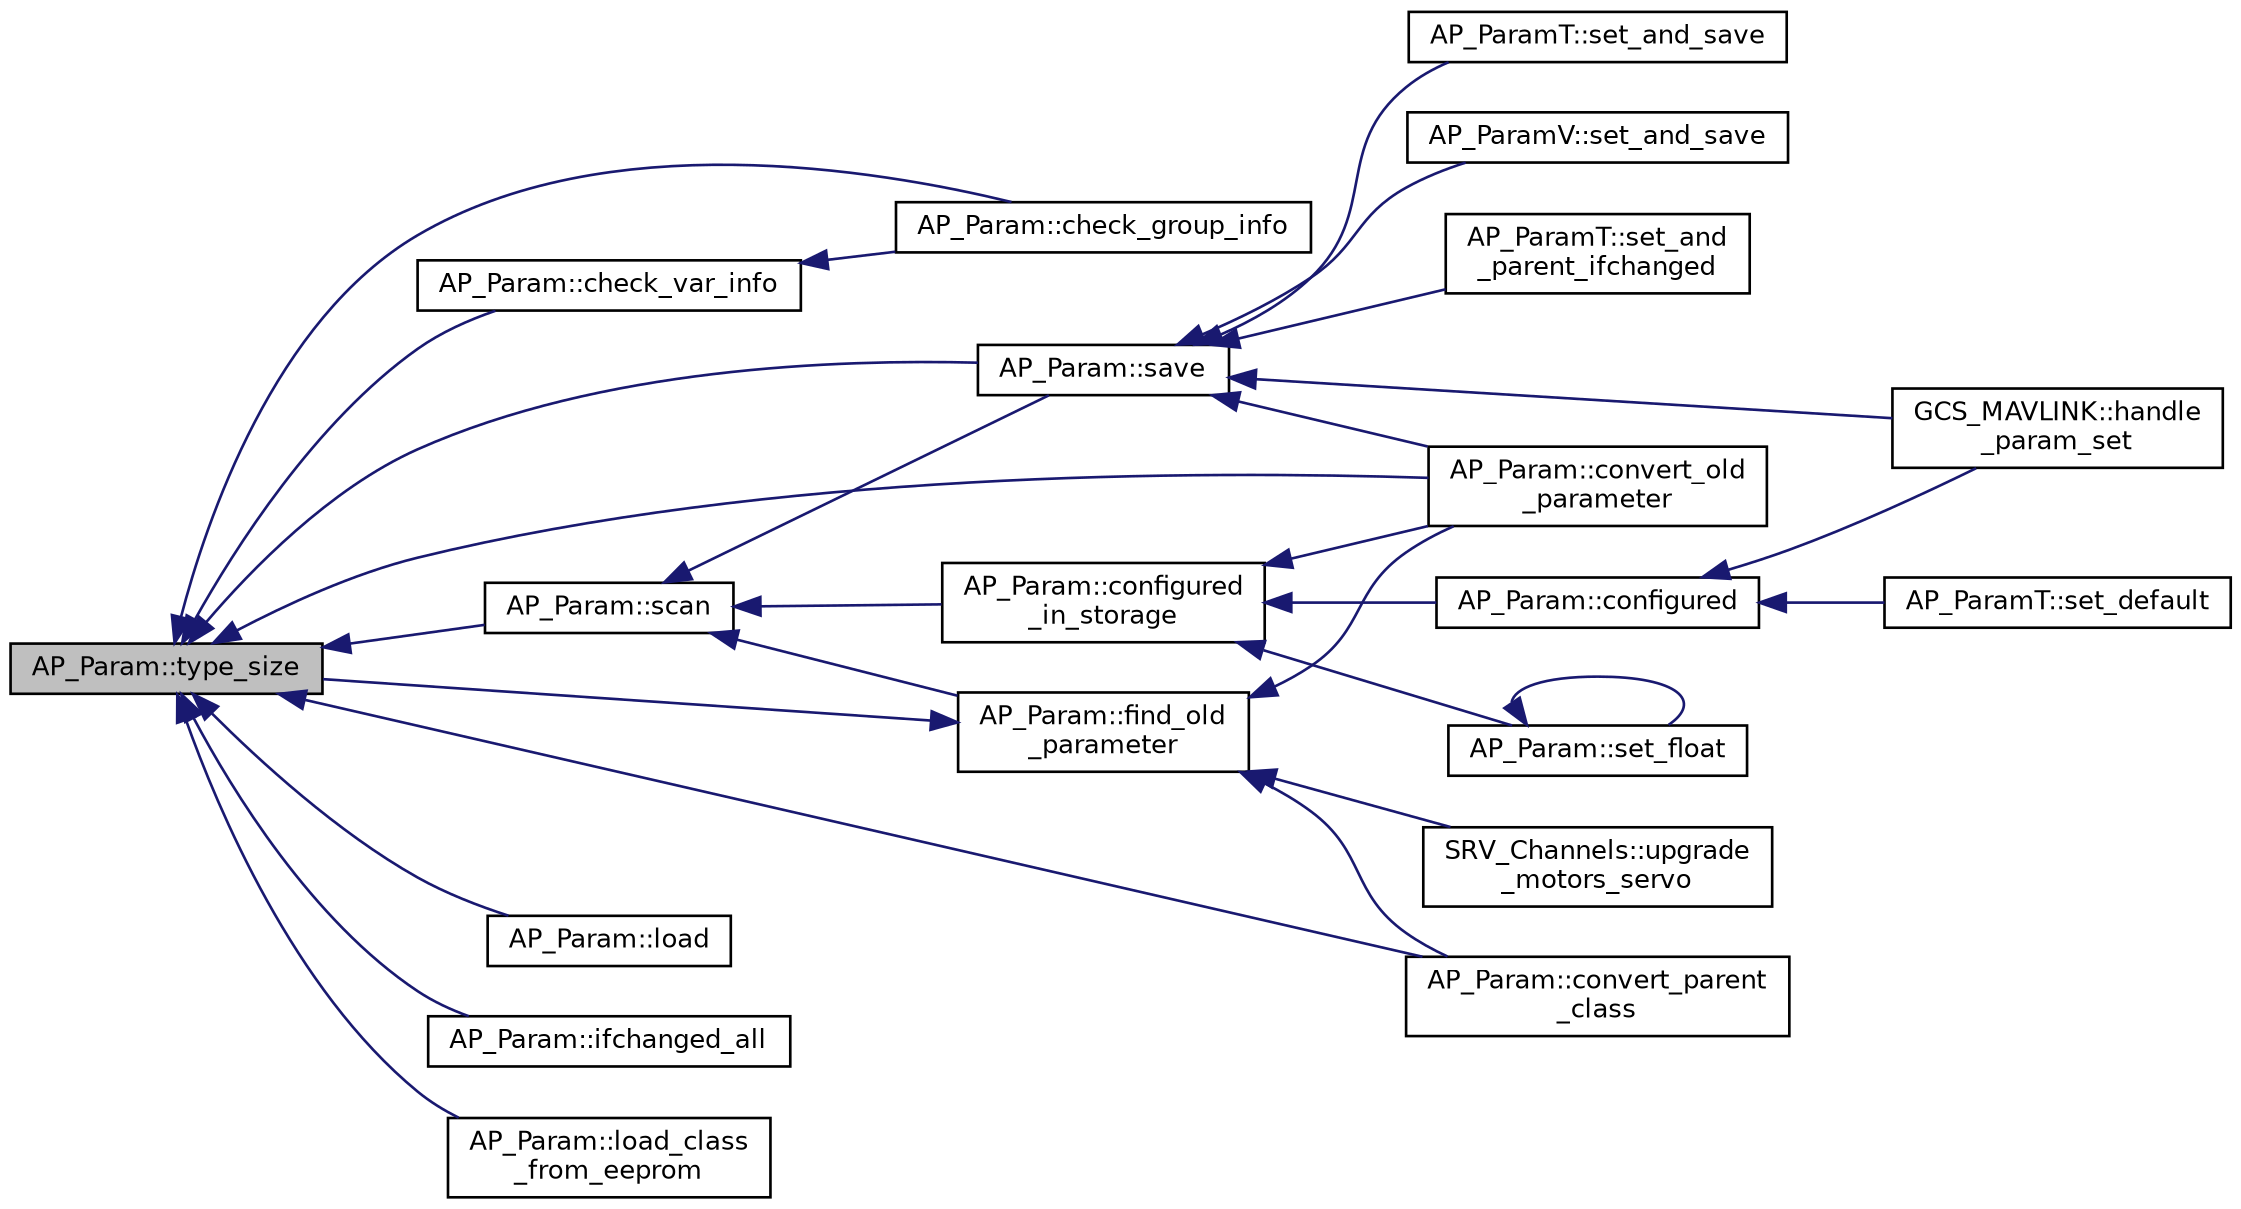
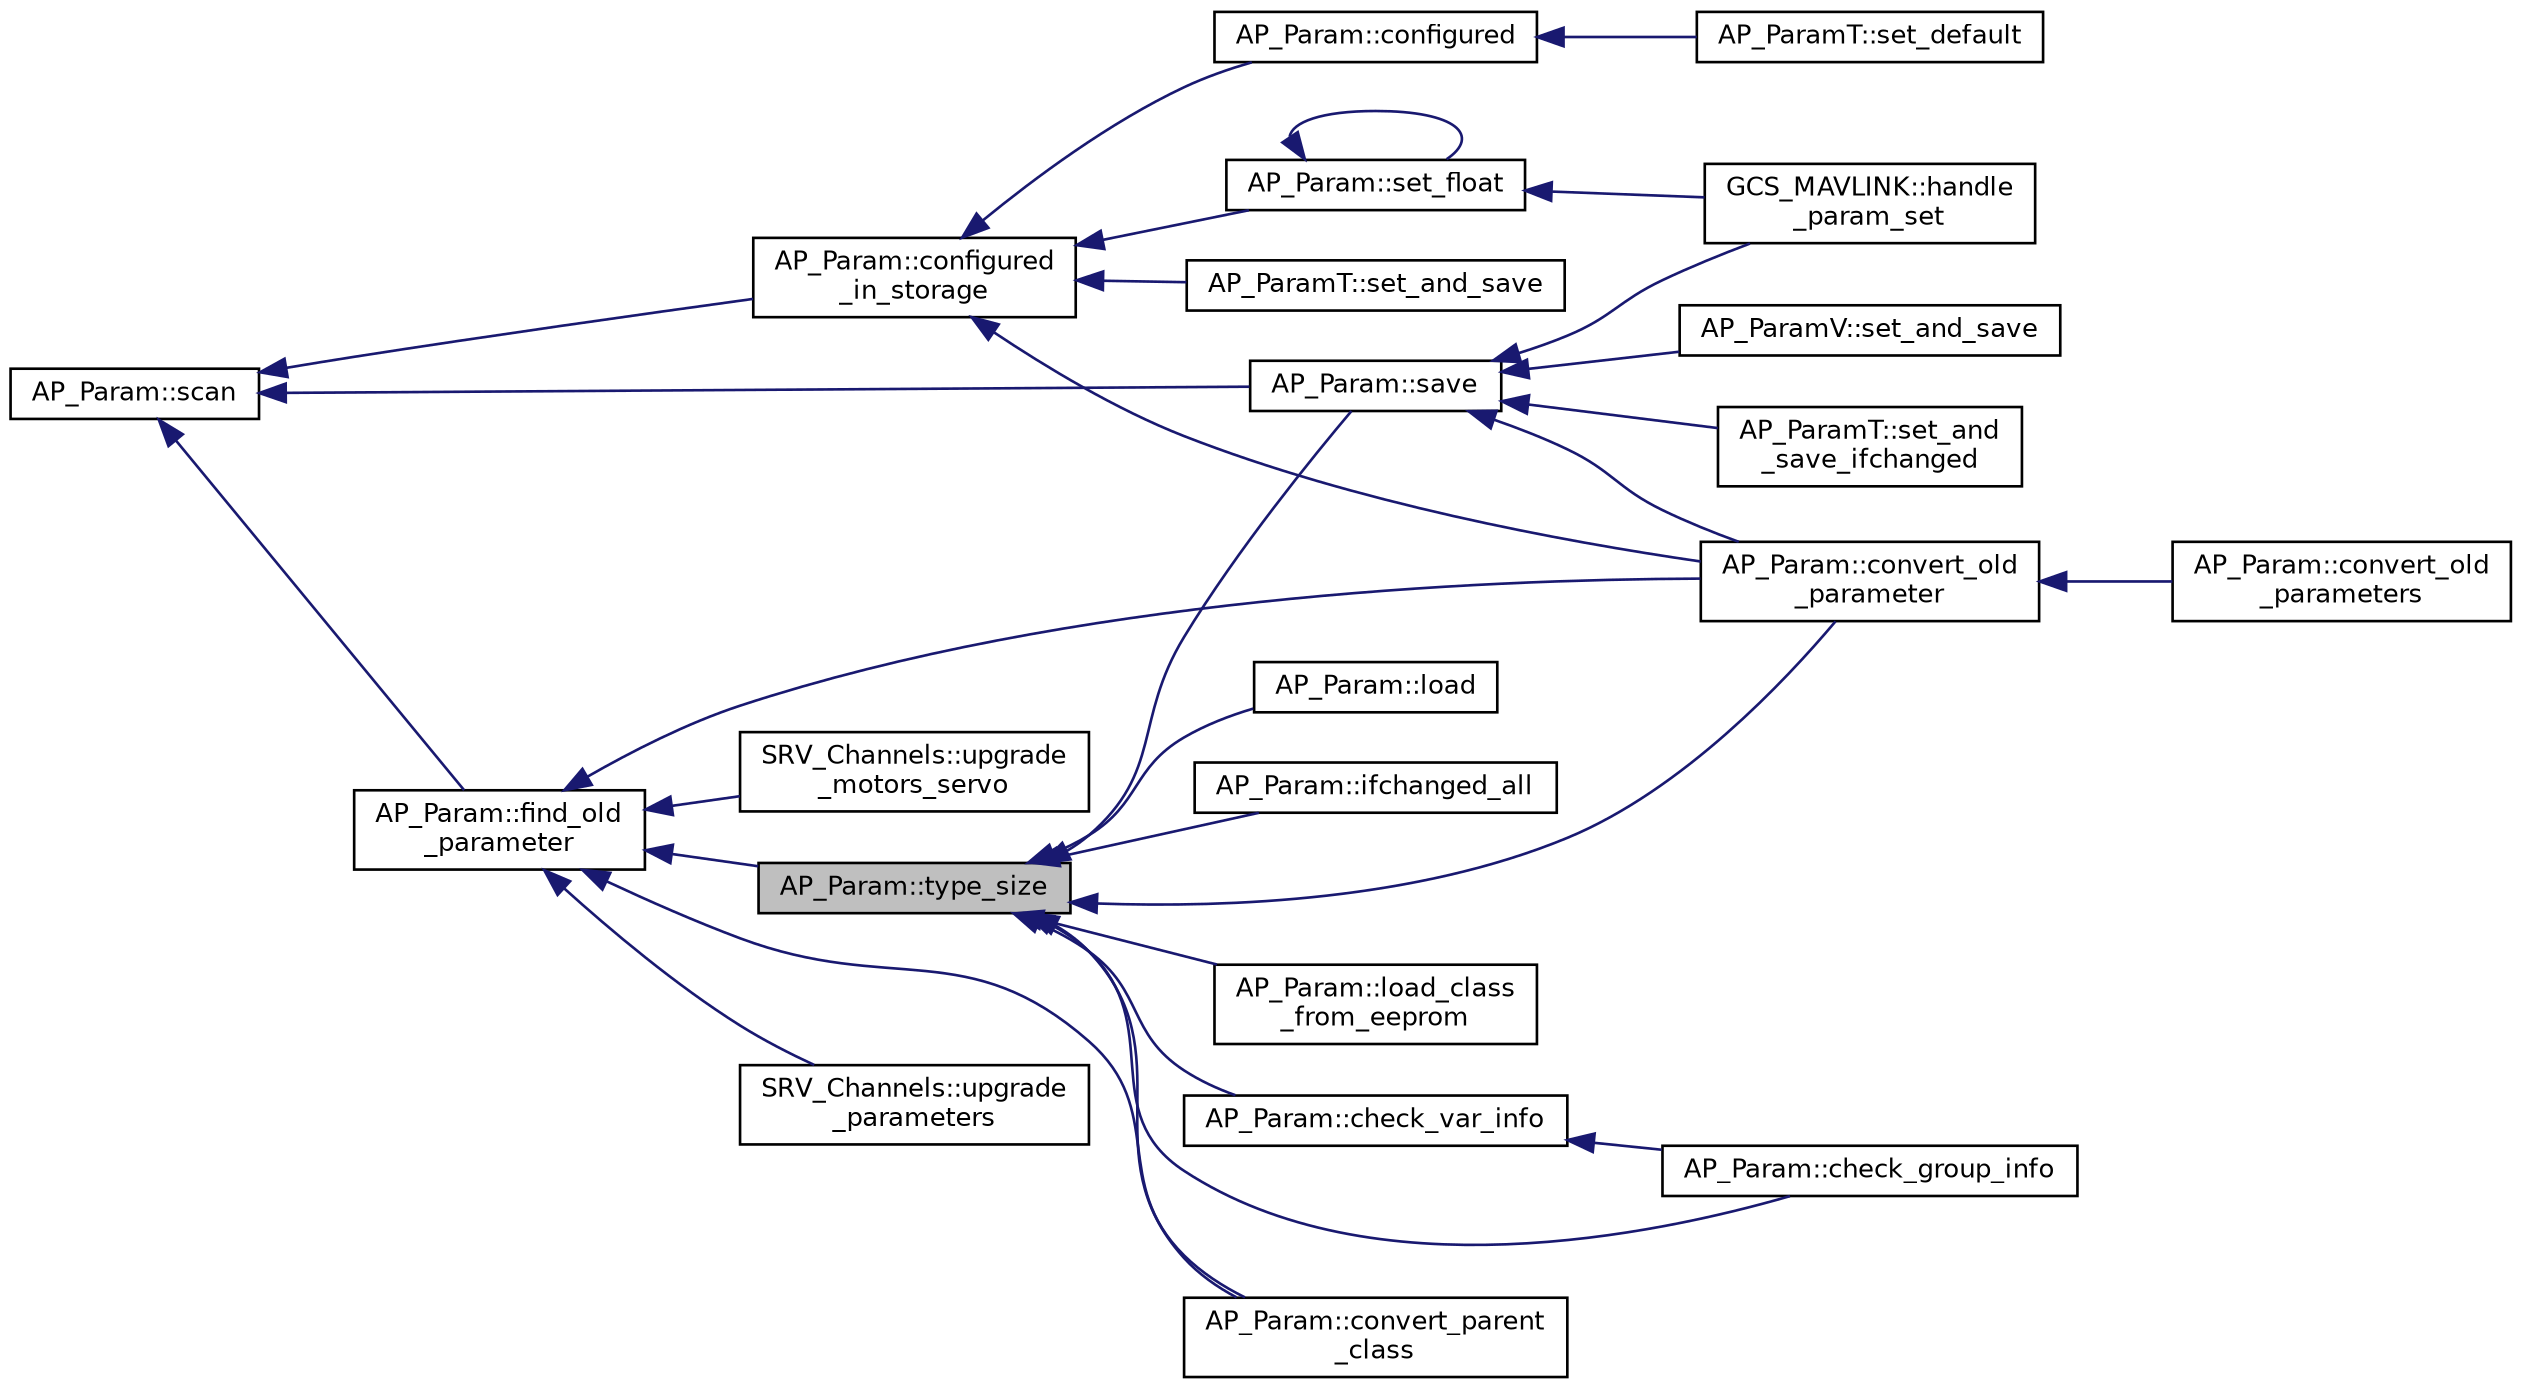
edge "AP_ParamT::set_and_save" -> "AP_Param::save": now "AP_ParamT::set_and_save" -> "AP_Param::configured _in_storage"
node "AP_ParamT::set_and _parent_ifchanged": label "AP_ParamT::set_and _parent_ifchanged" -> "AP_ParamT::set_and _save_ifchanged"
edge "GCS_MAVLINK::handle _param_set" -> "AP_Param::configured": now "GCS_MAVLINK::handle _param_set" -> "AP_Param::set_float"
node "AP_Param::convert_old _parameters": added
edge "AP_Param::scan" -> "AP_Param::type_size": removed
node "SRV_Channels::upgrade _parameters": added
